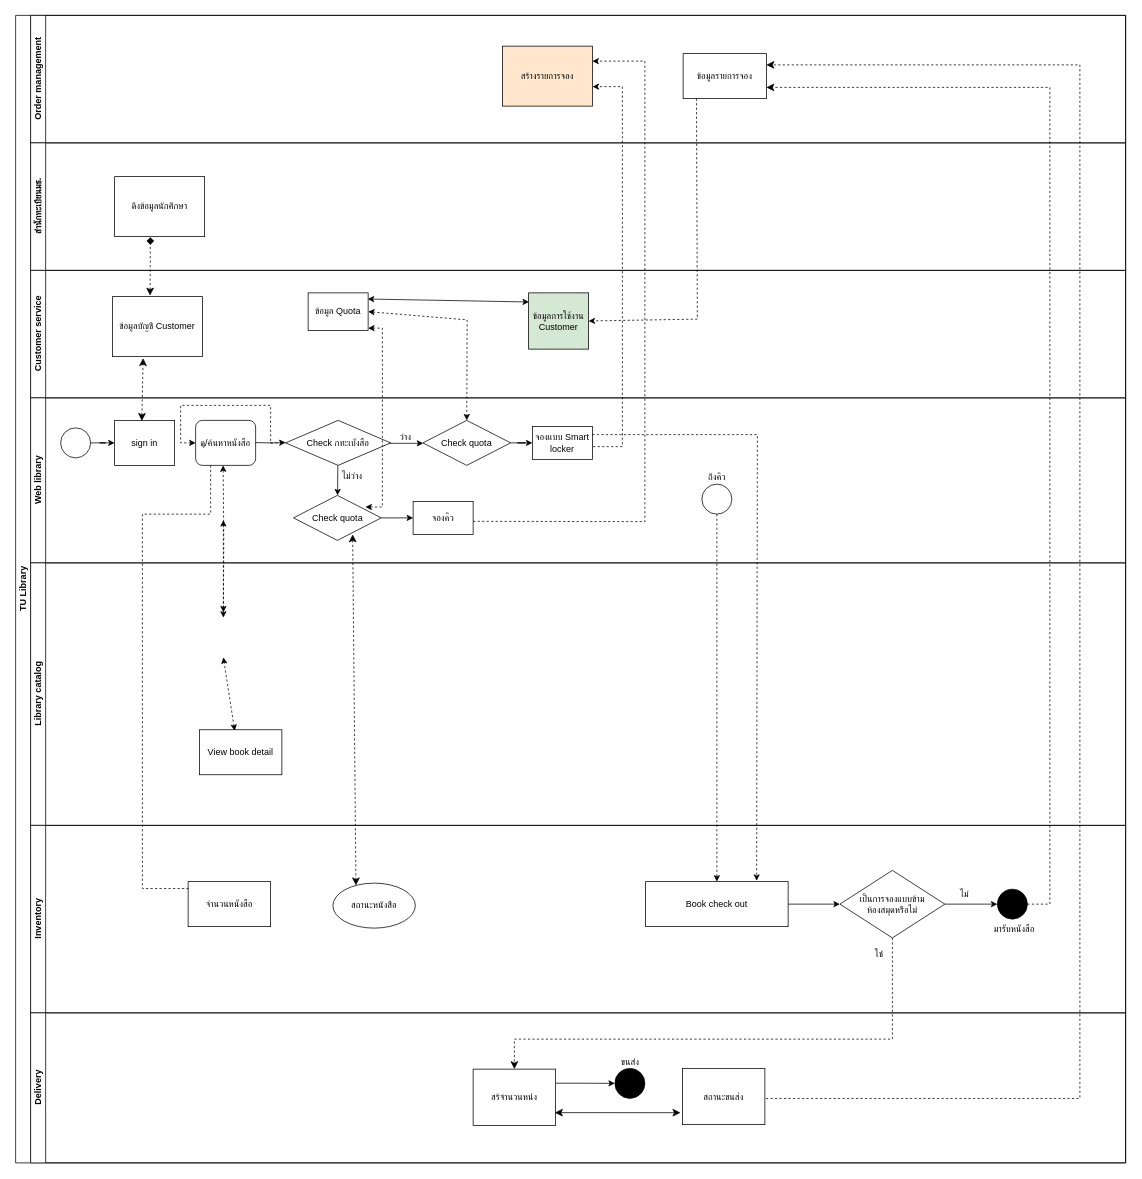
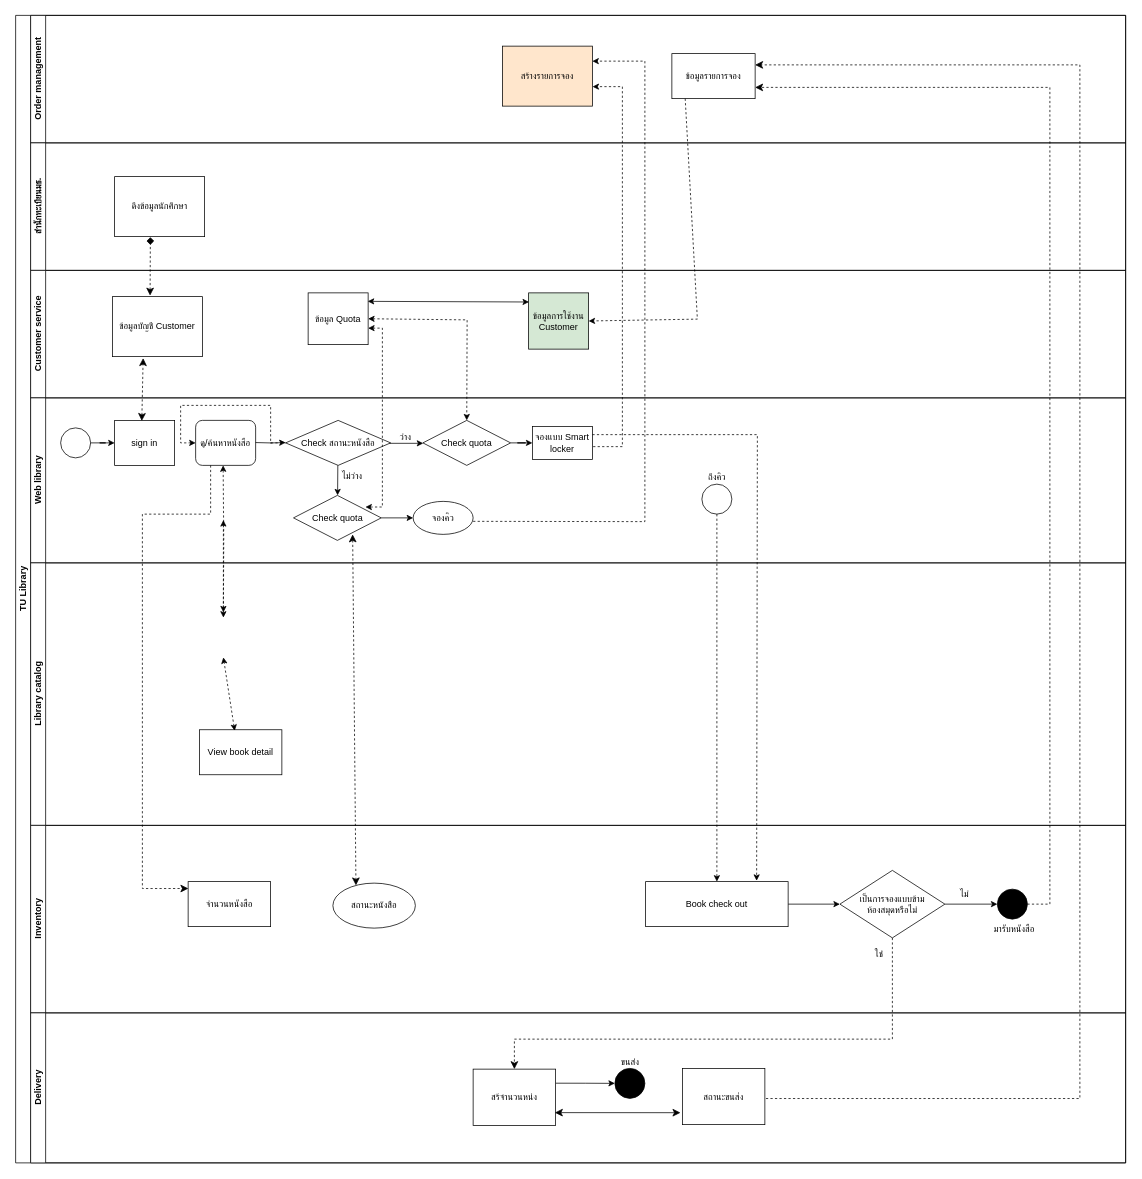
node "ข้อมูลรายการจอง": moved (725, 76) -> (713, 76)
node "ข้อมูล Quota": size 60x38 -> 60x52
node "Check กทะเบังสือ": label "Check กทะเบังสือ" -> "Check สถานะหนังสือ"
node "จองคิว": shape rectangle -> ellipse
edge "ดู/ค้นหาหนังสือ" -- "จำนวนหนังสือ": arrowhead none -> classic
